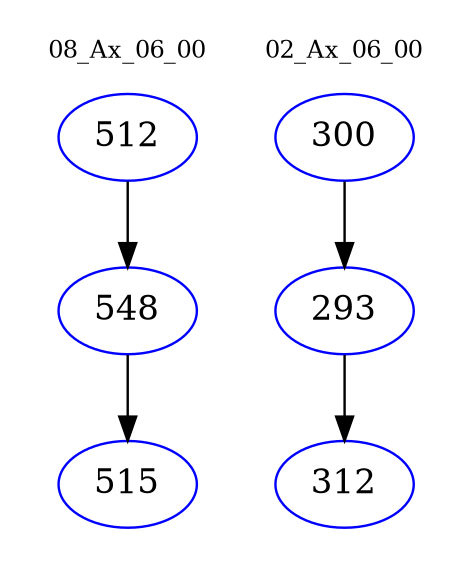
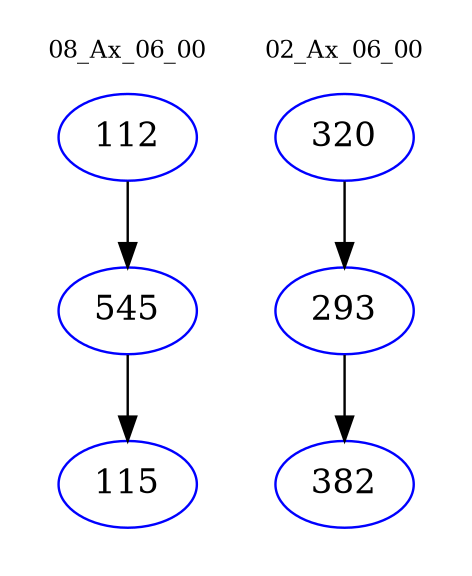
node "512": label "512" -> "112"
node "300": label "300" -> "320"
node "548": label "548" -> "545"
node "515": label "515" -> "115"
node "312": label "312" -> "382"
